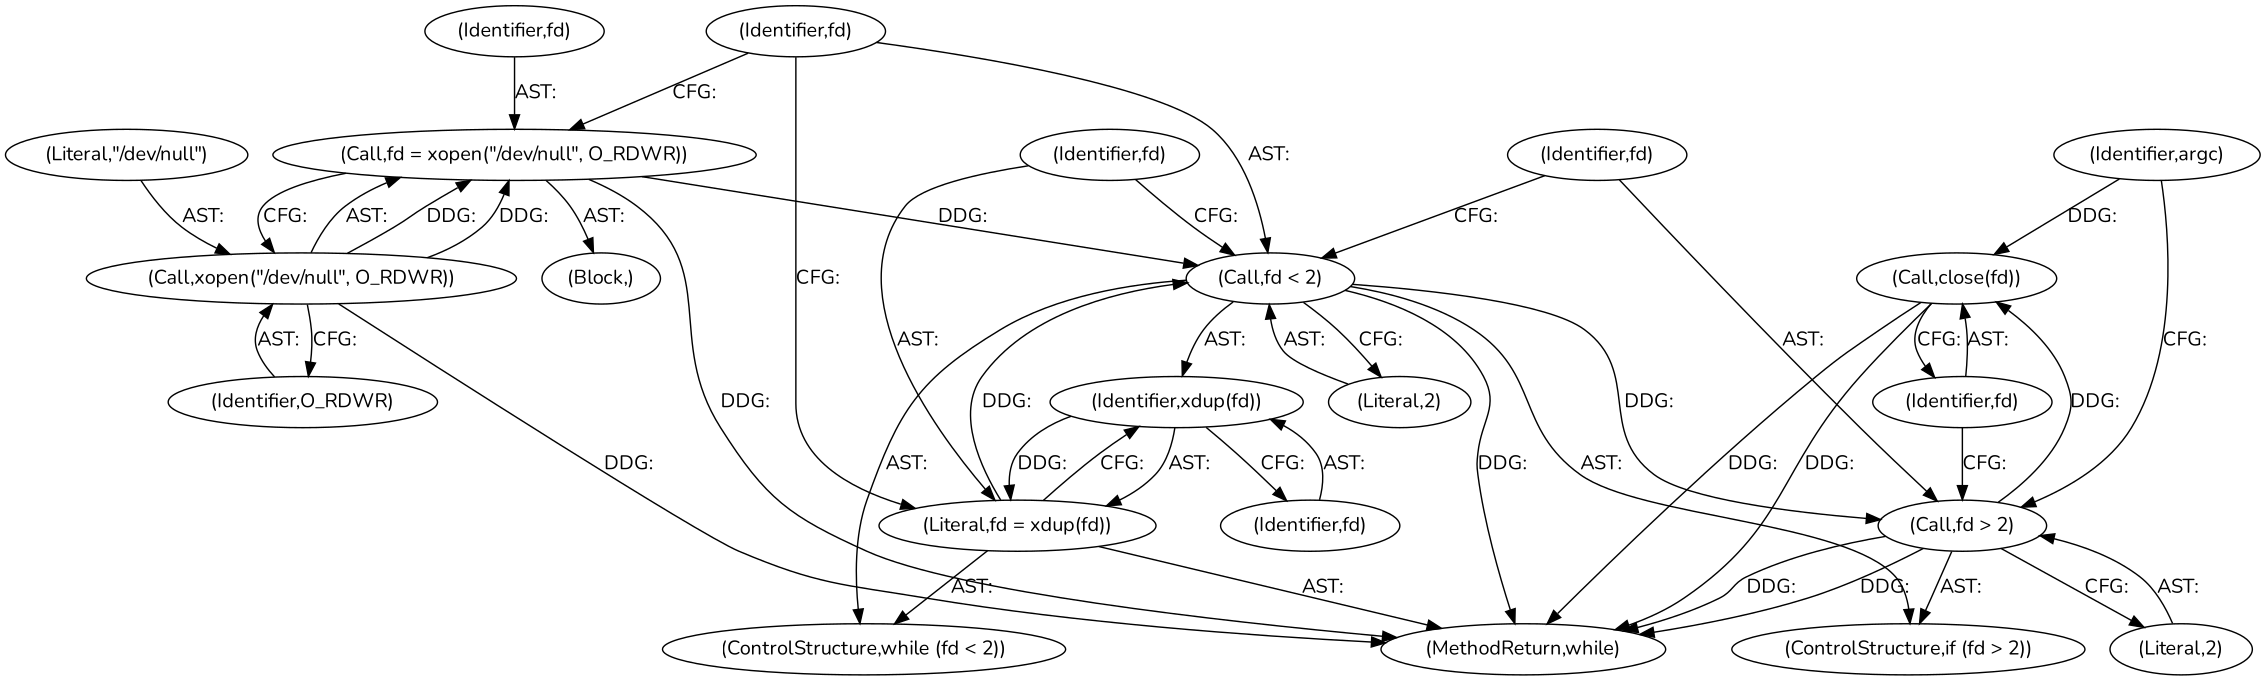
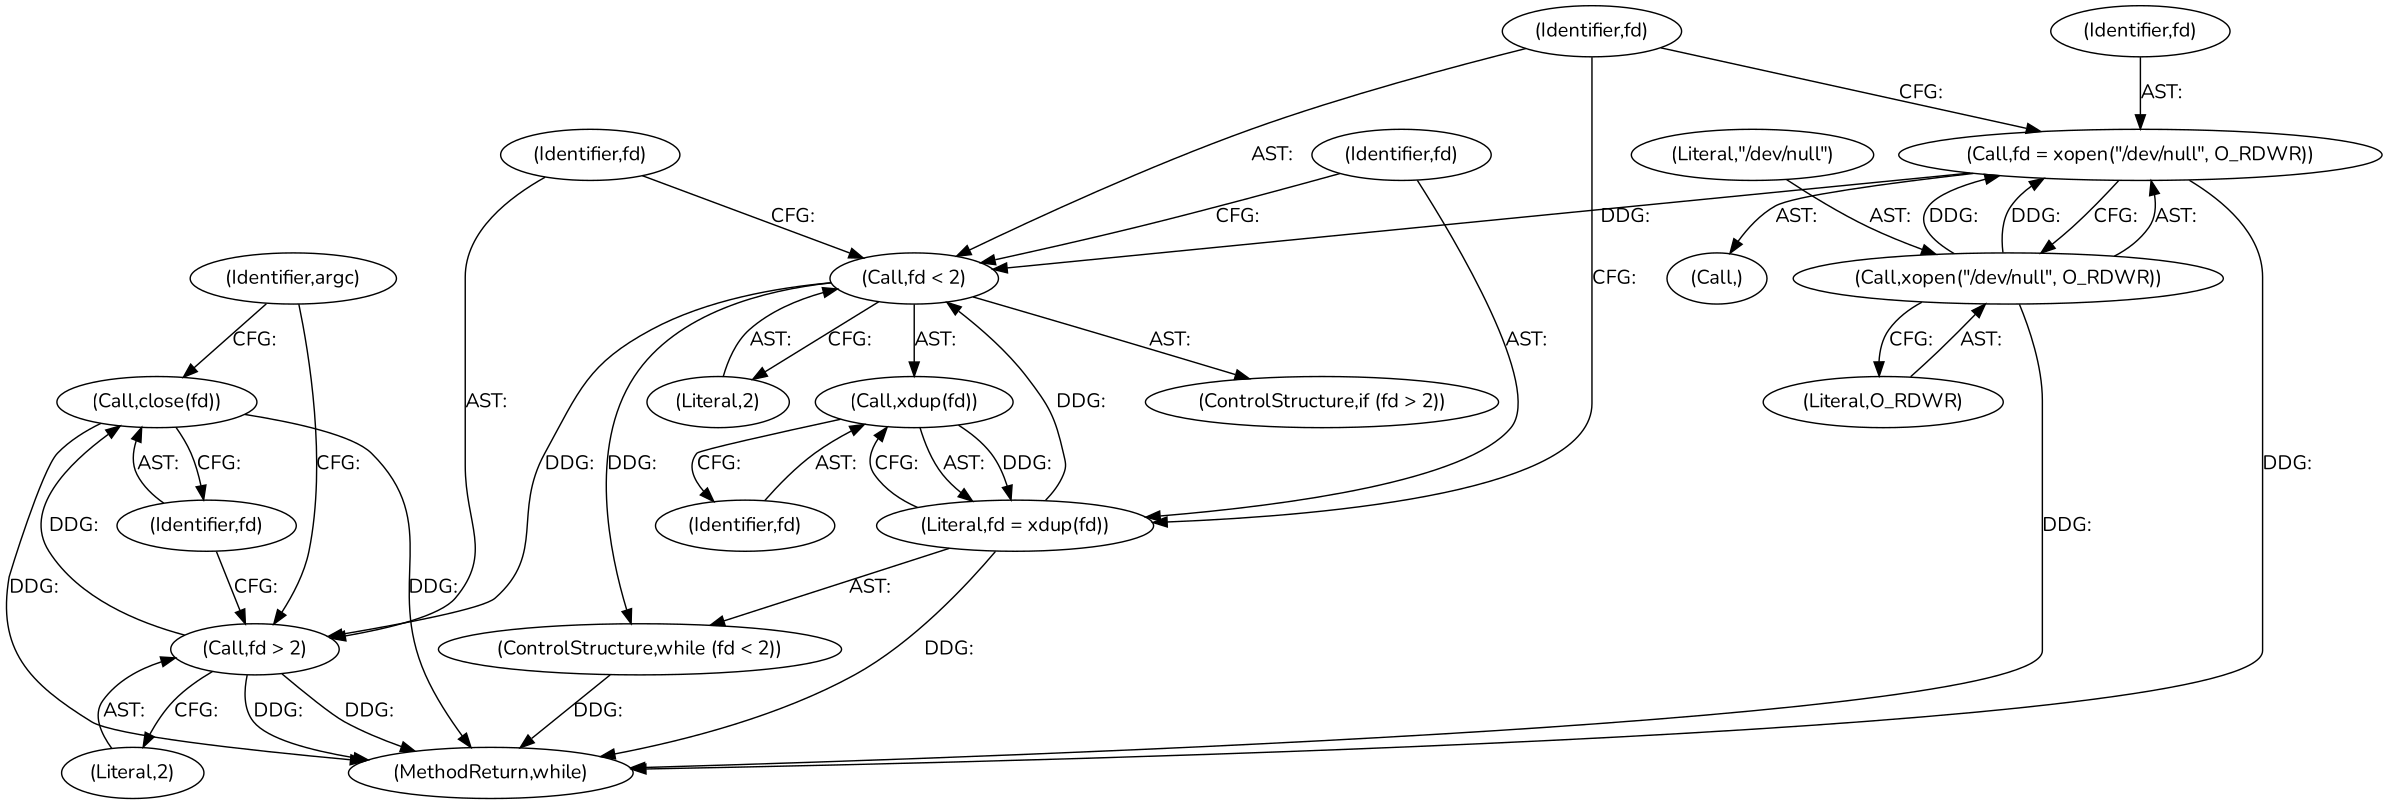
edge "(Identifier,argc)" -> "(Call,close(fd))": label "DDG: " -> "CFG: "
node "(Block,)": label "(Block,)" -> "(Call,)"
node "(Identifier,O_RDWR)": label "(Identifier,O_RDWR)" -> "(Literal,O_RDWR)"
node "(Identifier,xdup(fd))": label "(Identifier,xdup(fd))" -> "(Call,xdup(fd))"
edge "(Call,fd < 2)" -> "(MethodReturn,while)": now "(ControlStructure,while (fd < 2))" -> "(MethodReturn,while)"
edge "(Call,fd < 2)" -> "(ControlStructure,while (fd < 2))": label "AST: " -> "DDG: "
edge "(Call,fd > 2)" -> "(ControlStructure,if (fd > 2))": removed, label "AST:"
edge "(Literal,fd = xdup(fd))" -> "(MethodReturn,while)": label "AST: " -> "DDG: "
